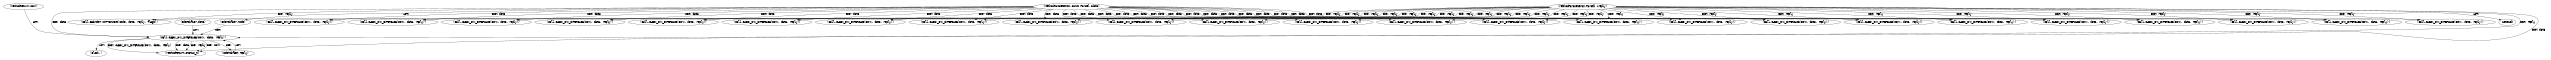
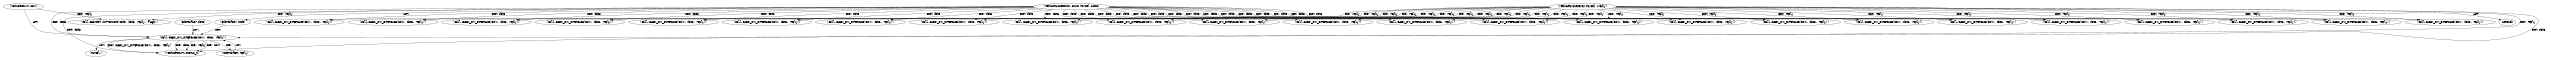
edge "(MethodParameterIn,const Parcel &data)" -> "(MethodReturn,status_t)": added, label "DDG: data"
edge "(MethodParameterIn,Parcel *reply)" -> "(Call,BBinder::onTransact(code, data, reply, flags))": now "(MethodReturn,IOMX)" -> "(Call,BBinder::onTransact(code, data, reply, flags))"
node "(Block,)": label "(Block,)" -> "(Parcel,)"
